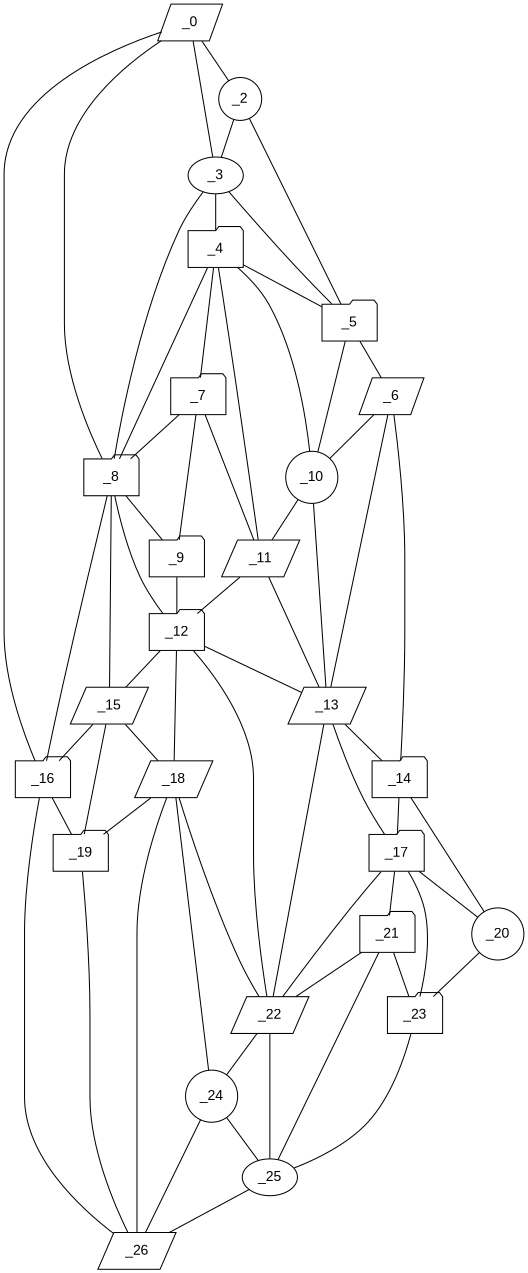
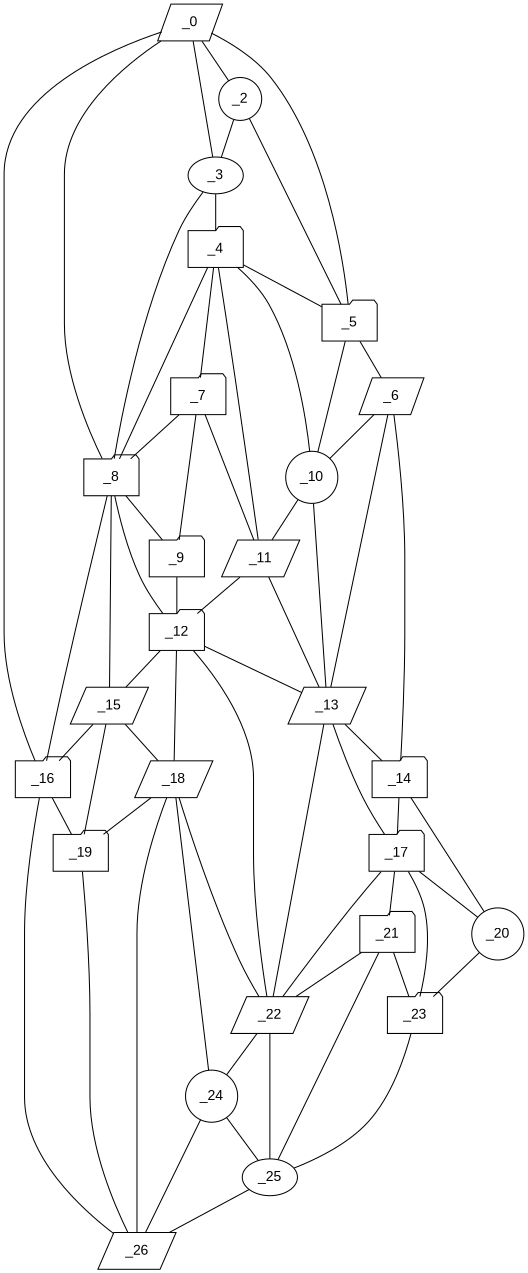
edge "_3" -- "_5": now "_0" -- "_5"
